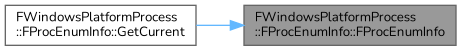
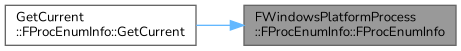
node "FWindowsPlatformProcess ::FProcEnumInfo::GetCurrent": label "FWindowsPlatformProcess ::FProcEnumInfo::GetCurrent" -> "GetCurrent ::FProcEnumInfo::GetCurrent"
